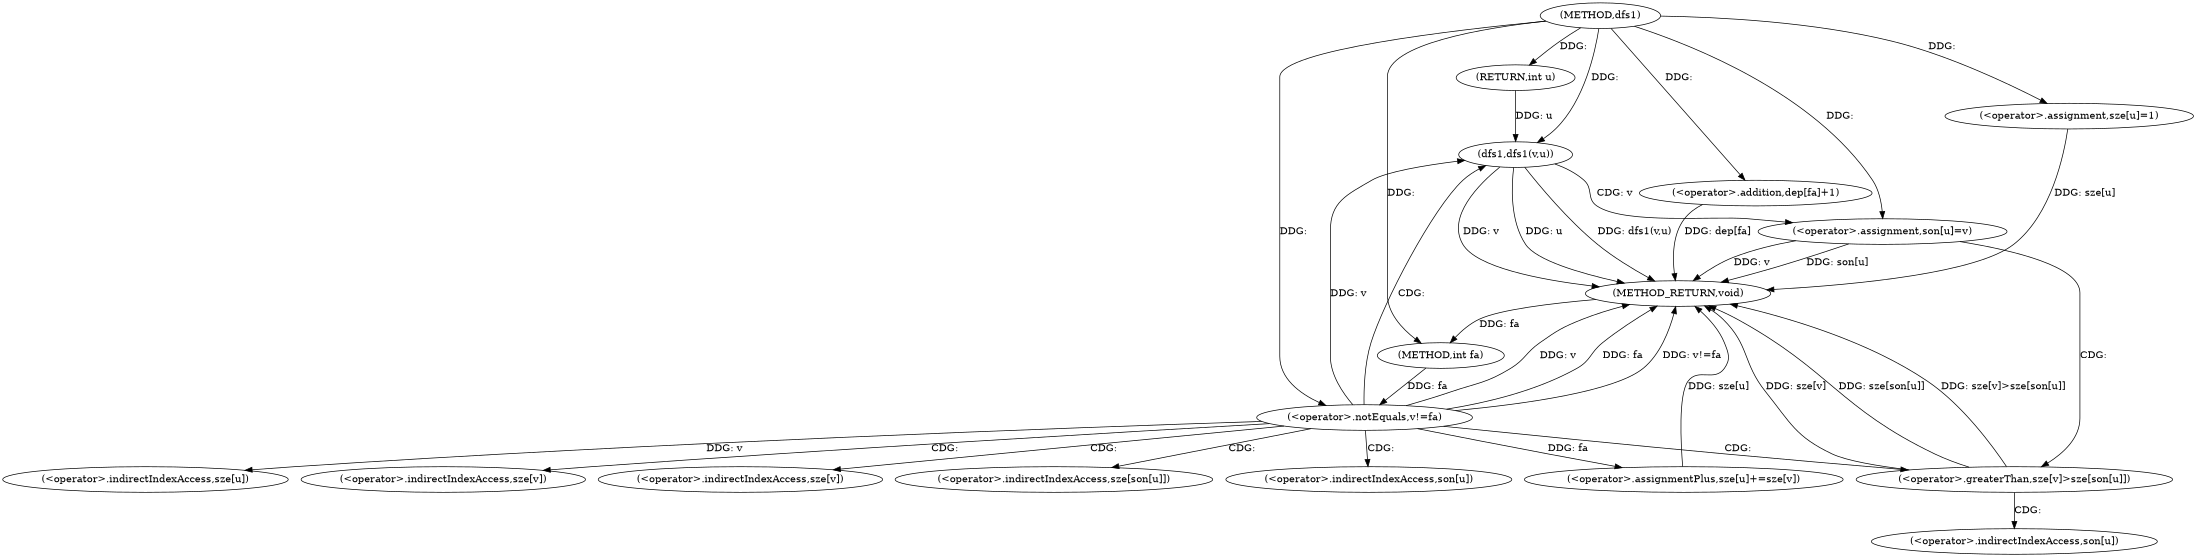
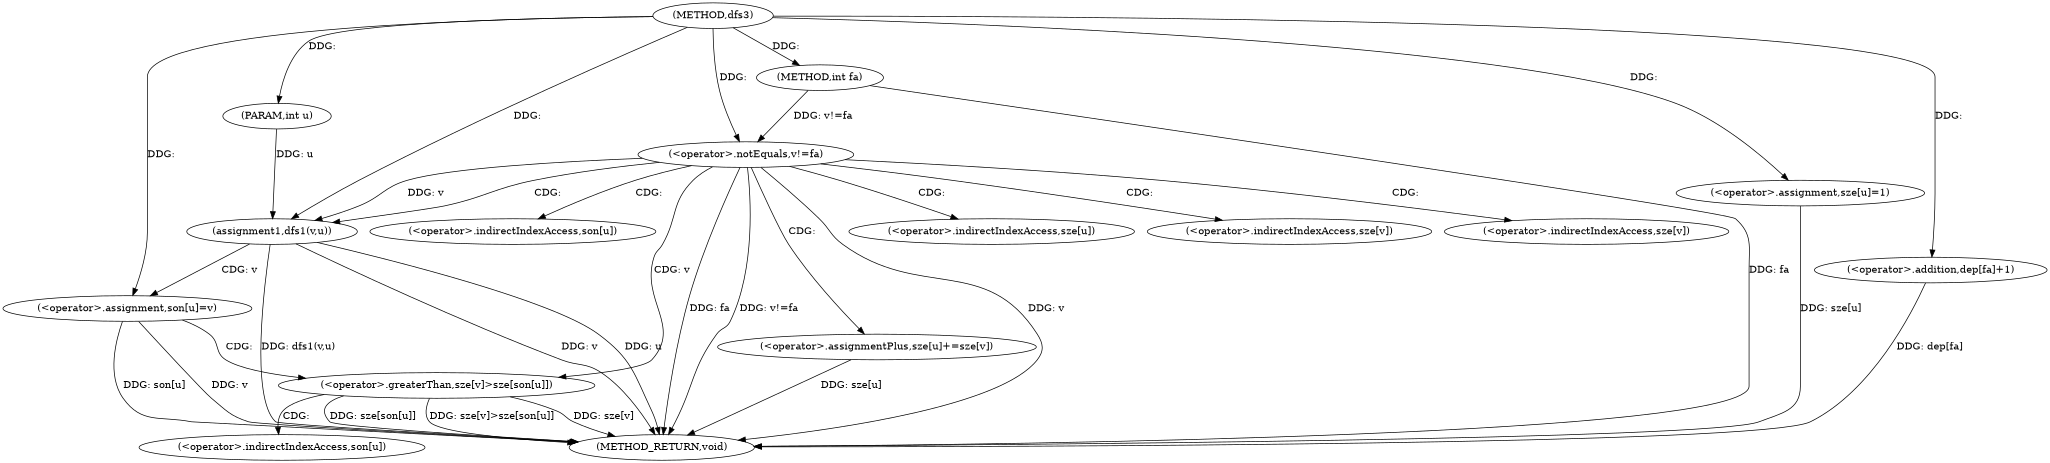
node "(METHOD,dfs1)": label "(METHOD,dfs1)" -> "(METHOD,dfs3)"
node "(RETURN,int u)": label "(RETURN,int u)" -> "(PARAM,int u)"
node "(dfs1,dfs1(v,u))": label "(dfs1,dfs1(v,u))" -> "(assignment1,dfs1(v,u))"
edge "(METHOD_RETURN,void)" -> "(METHOD,int fa)": reversed
edge "(METHOD,int fa)" -> "(<operator>.notEquals,v!=fa)": label "DDG: fa" -> "DDG: v!=fa"
edge "(<operator>.notEquals,v!=fa)" -> "(<operator>.indirectIndexAccess,sze[u])": label "DDG: v" -> "CDG: "
edge "(<operator>.notEquals,v!=fa)" -> "(<operator>.assignmentPlus,sze[u]+=sze[v])": label "DDG: fa" -> "CDG: "
edge "(<operator>.notEquals,v!=fa)" -> "(<operator>.greaterThan,sze[v]>sze[son[u]])": label "CDG: " -> "CDG: v"
node "(<operator>.indirectIndexAccess,sze[son[u]])": removed
